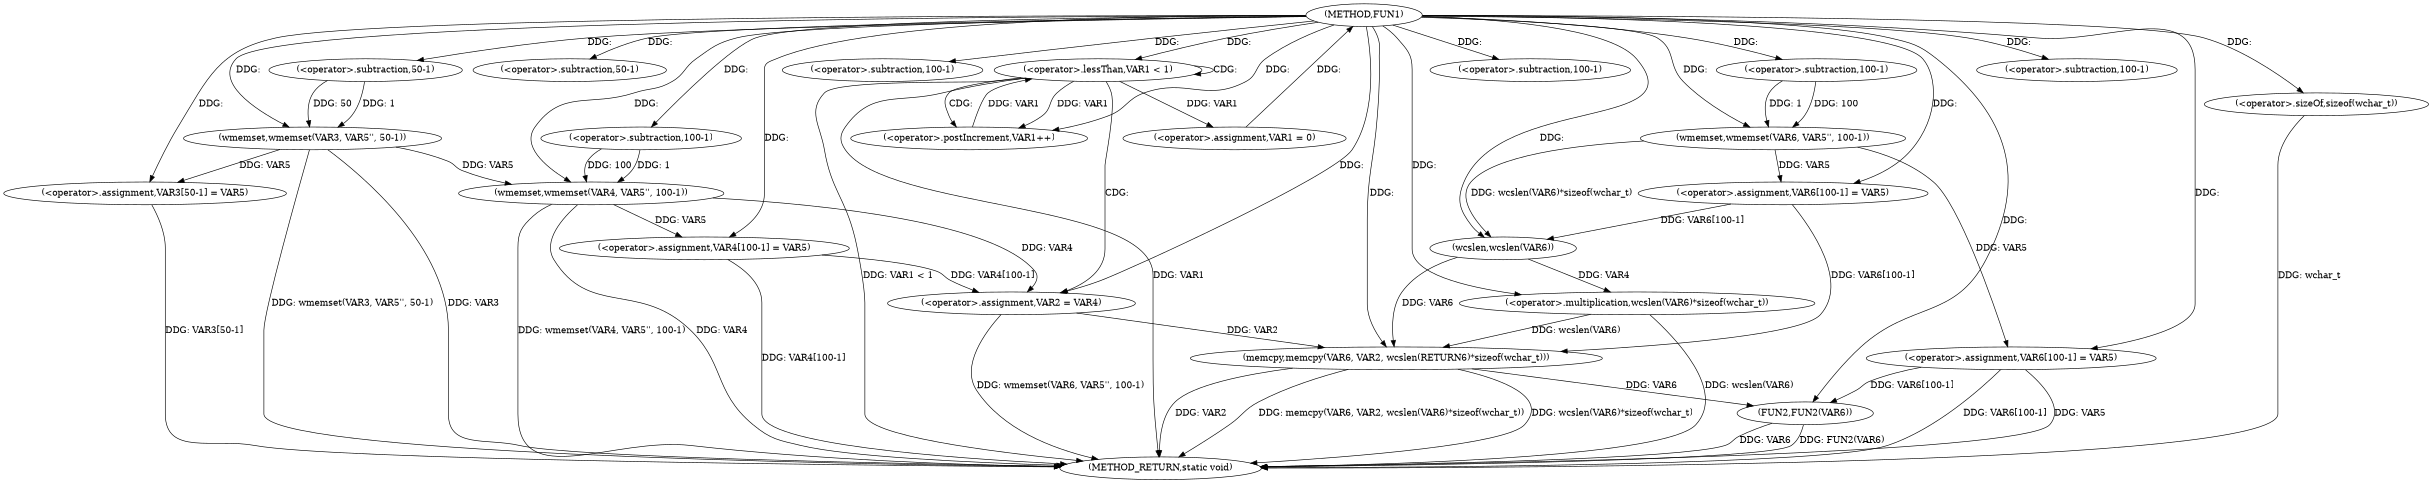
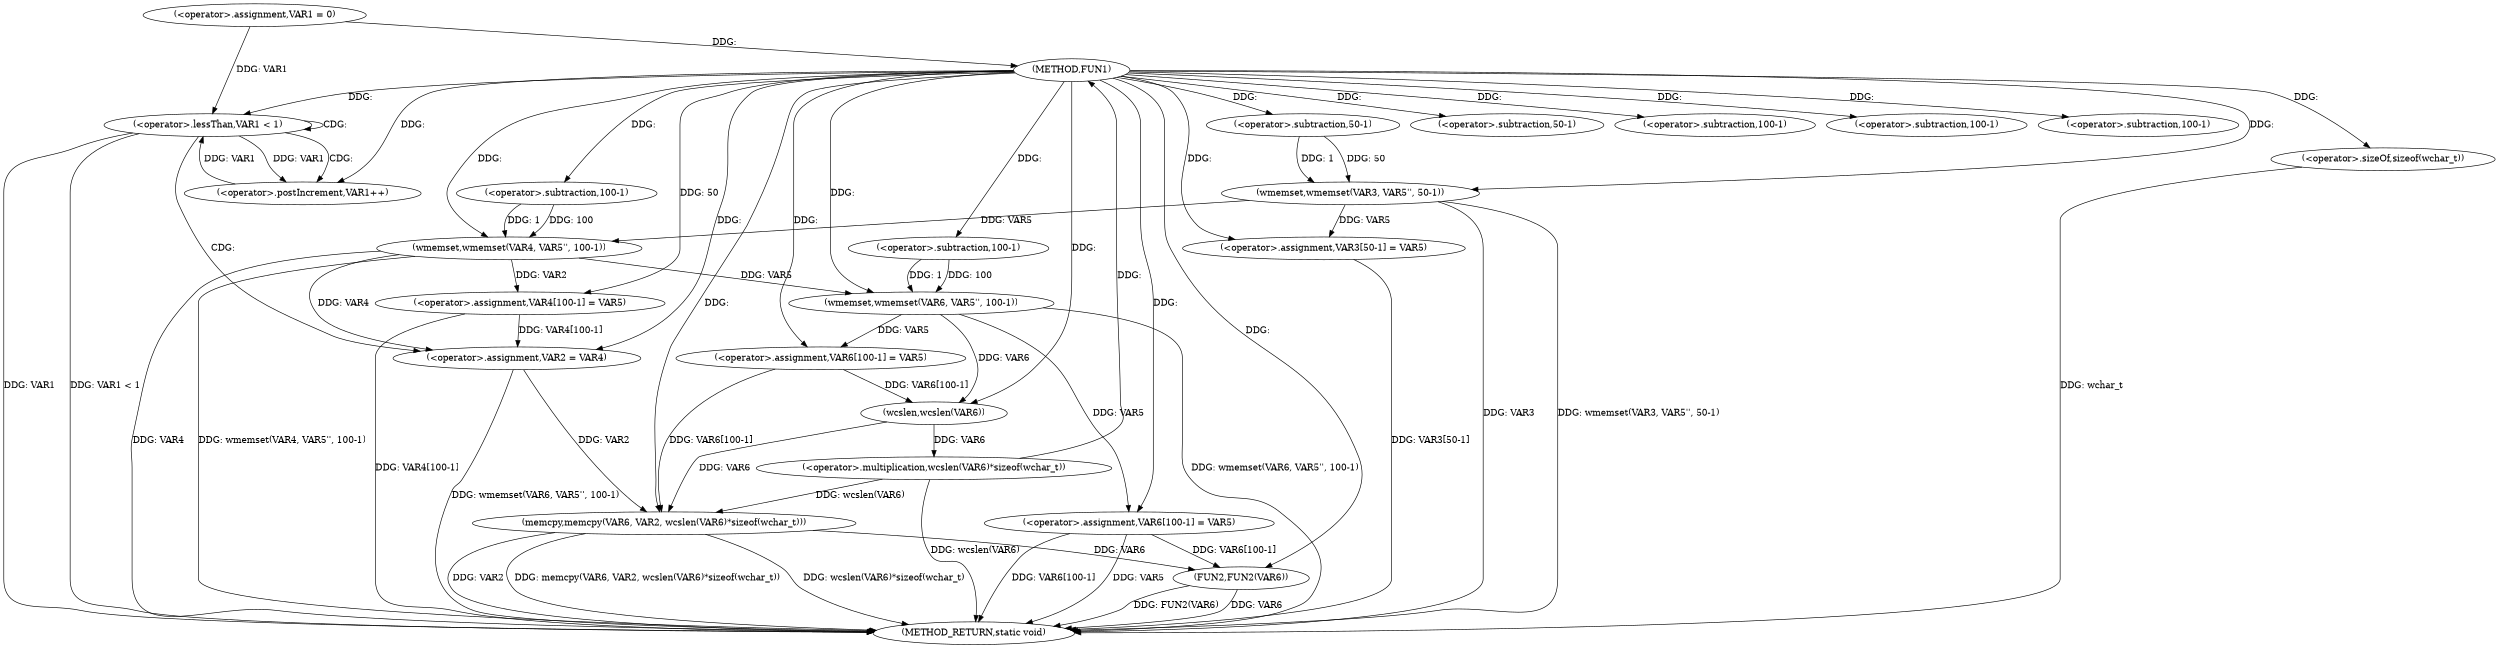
edge "(<operator>.lessThan,VAR1 < 1)" -> "(<operator>.assignment,VAR1 = 0)": reversed
edge "(METHOD,FUN1)" -> "(<operator>.assignment,VAR4[100-1] = VAR5)": label "DDG: " -> "DDG: 50"
edge "(METHOD,FUN1)" -> "(<operator>.multiplication,wcslen(VAR6)*sizeof(wchar_t))": reversed
edge "(wmemset,wmemset(VAR6, VAR5'', 100-1))" -> "(wcslen,wcslen(VAR6))": label "DDG: wcslen(VAR6)*sizeof(wchar_t)" -> "DDG: VAR6"
edge "(wmemset,wmemset(VAR4, VAR5'', 100-1))" -> "(<operator>.assignment,VAR4[100-1] = VAR5)": label "DDG: VAR5" -> "DDG: VAR2"
edge "(wmemset,wmemset(VAR4, VAR5'', 100-1))" -> "(wmemset,wmemset(VAR6, VAR5'', 100-1))": added, label "DDG: VAR5"
edge "(wcslen,wcslen(VAR6))" -> "(<operator>.multiplication,wcslen(VAR6)*sizeof(wchar_t))": label "DDG: VAR4" -> "DDG: VAR6"
node "(memcpy,memcpy(VAR6, VAR2, wcslen(RETURN6)*sizeof(wchar_t)))": label "(memcpy,memcpy(VAR6, VAR2, wcslen(RETURN6)*sizeof(wchar_t)))" -> "(memcpy,memcpy(VAR6, VAR2, wcslen(VAR6)*sizeof(wchar_t)))"
edge "(wmemset,wmemset(VAR6, VAR5'', 100-1))" -> "(METHOD_RETURN,static void)": added, label "DDG: wmemset(VAR6, VAR5'', 100-1)"
